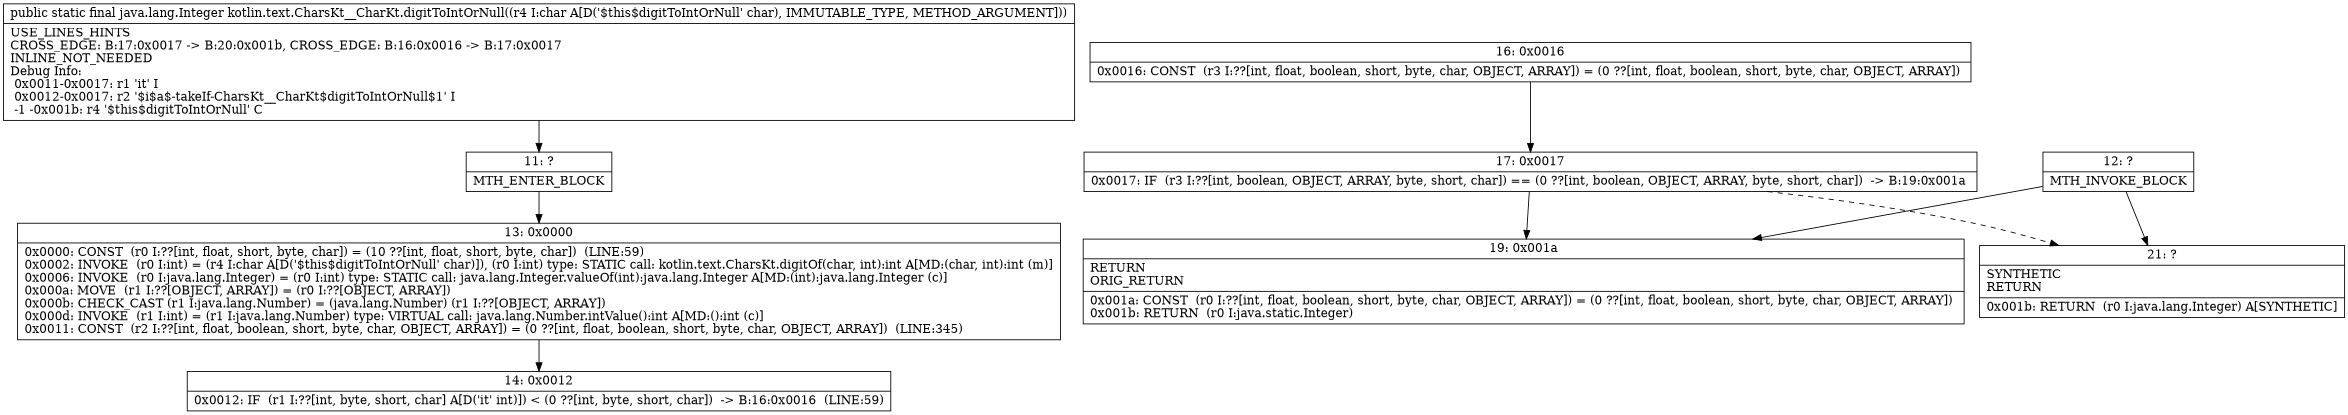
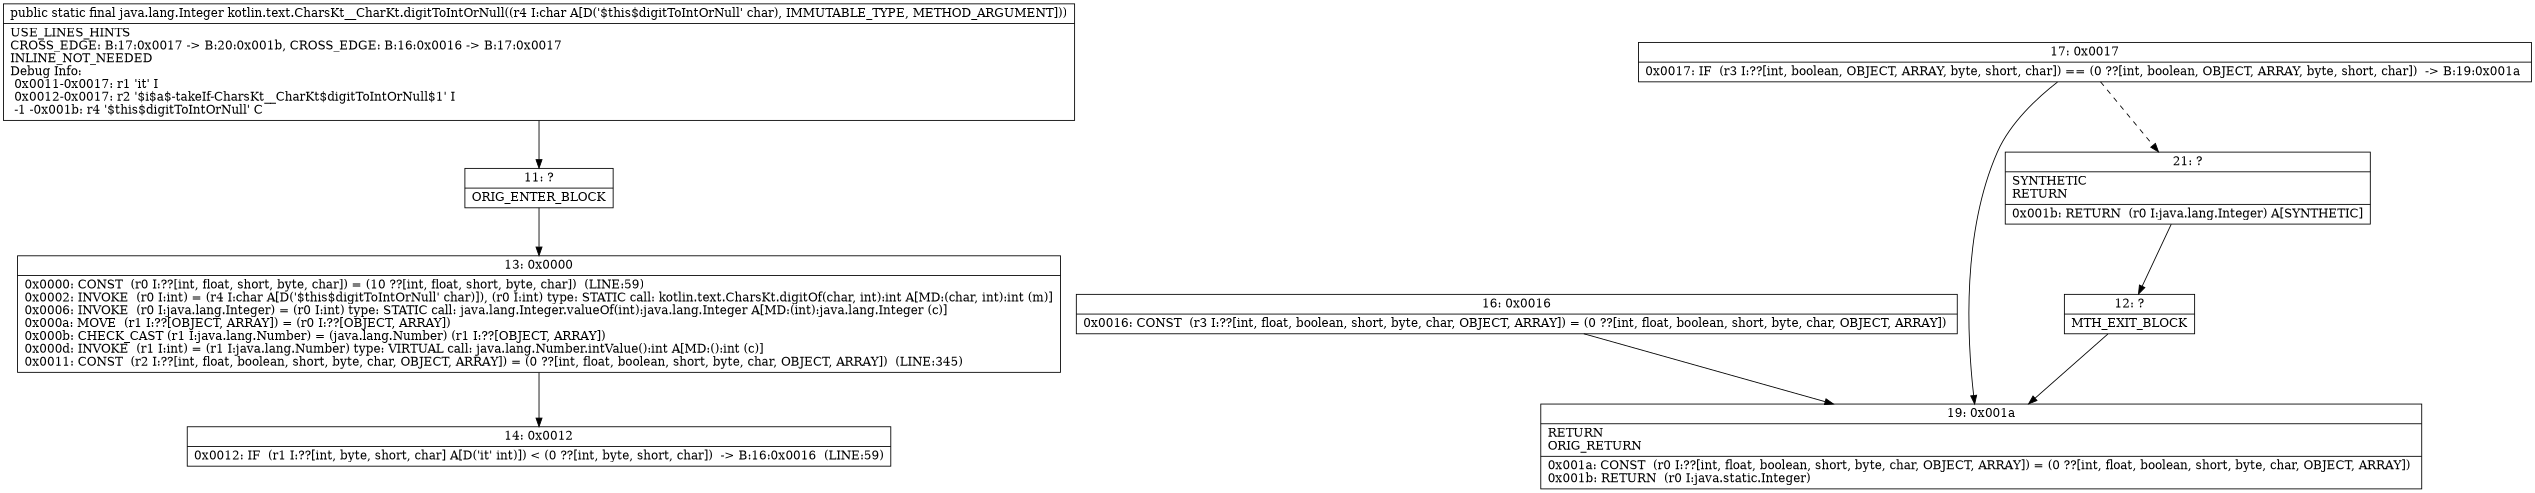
edge "16: 0x0016" -> "17: 0x0017": now "16: 0x0016" -> "19: 0x001a"
node "11: ?": text "MTH_ENTER_BLOCK" -> "ORIG_ENTER_BLOCK"
node "12: ?": text "MTH_INVOKE_BLOCK" -> "MTH_EXIT_BLOCK"
edge "12: ?" -> "21: ?": reversed
